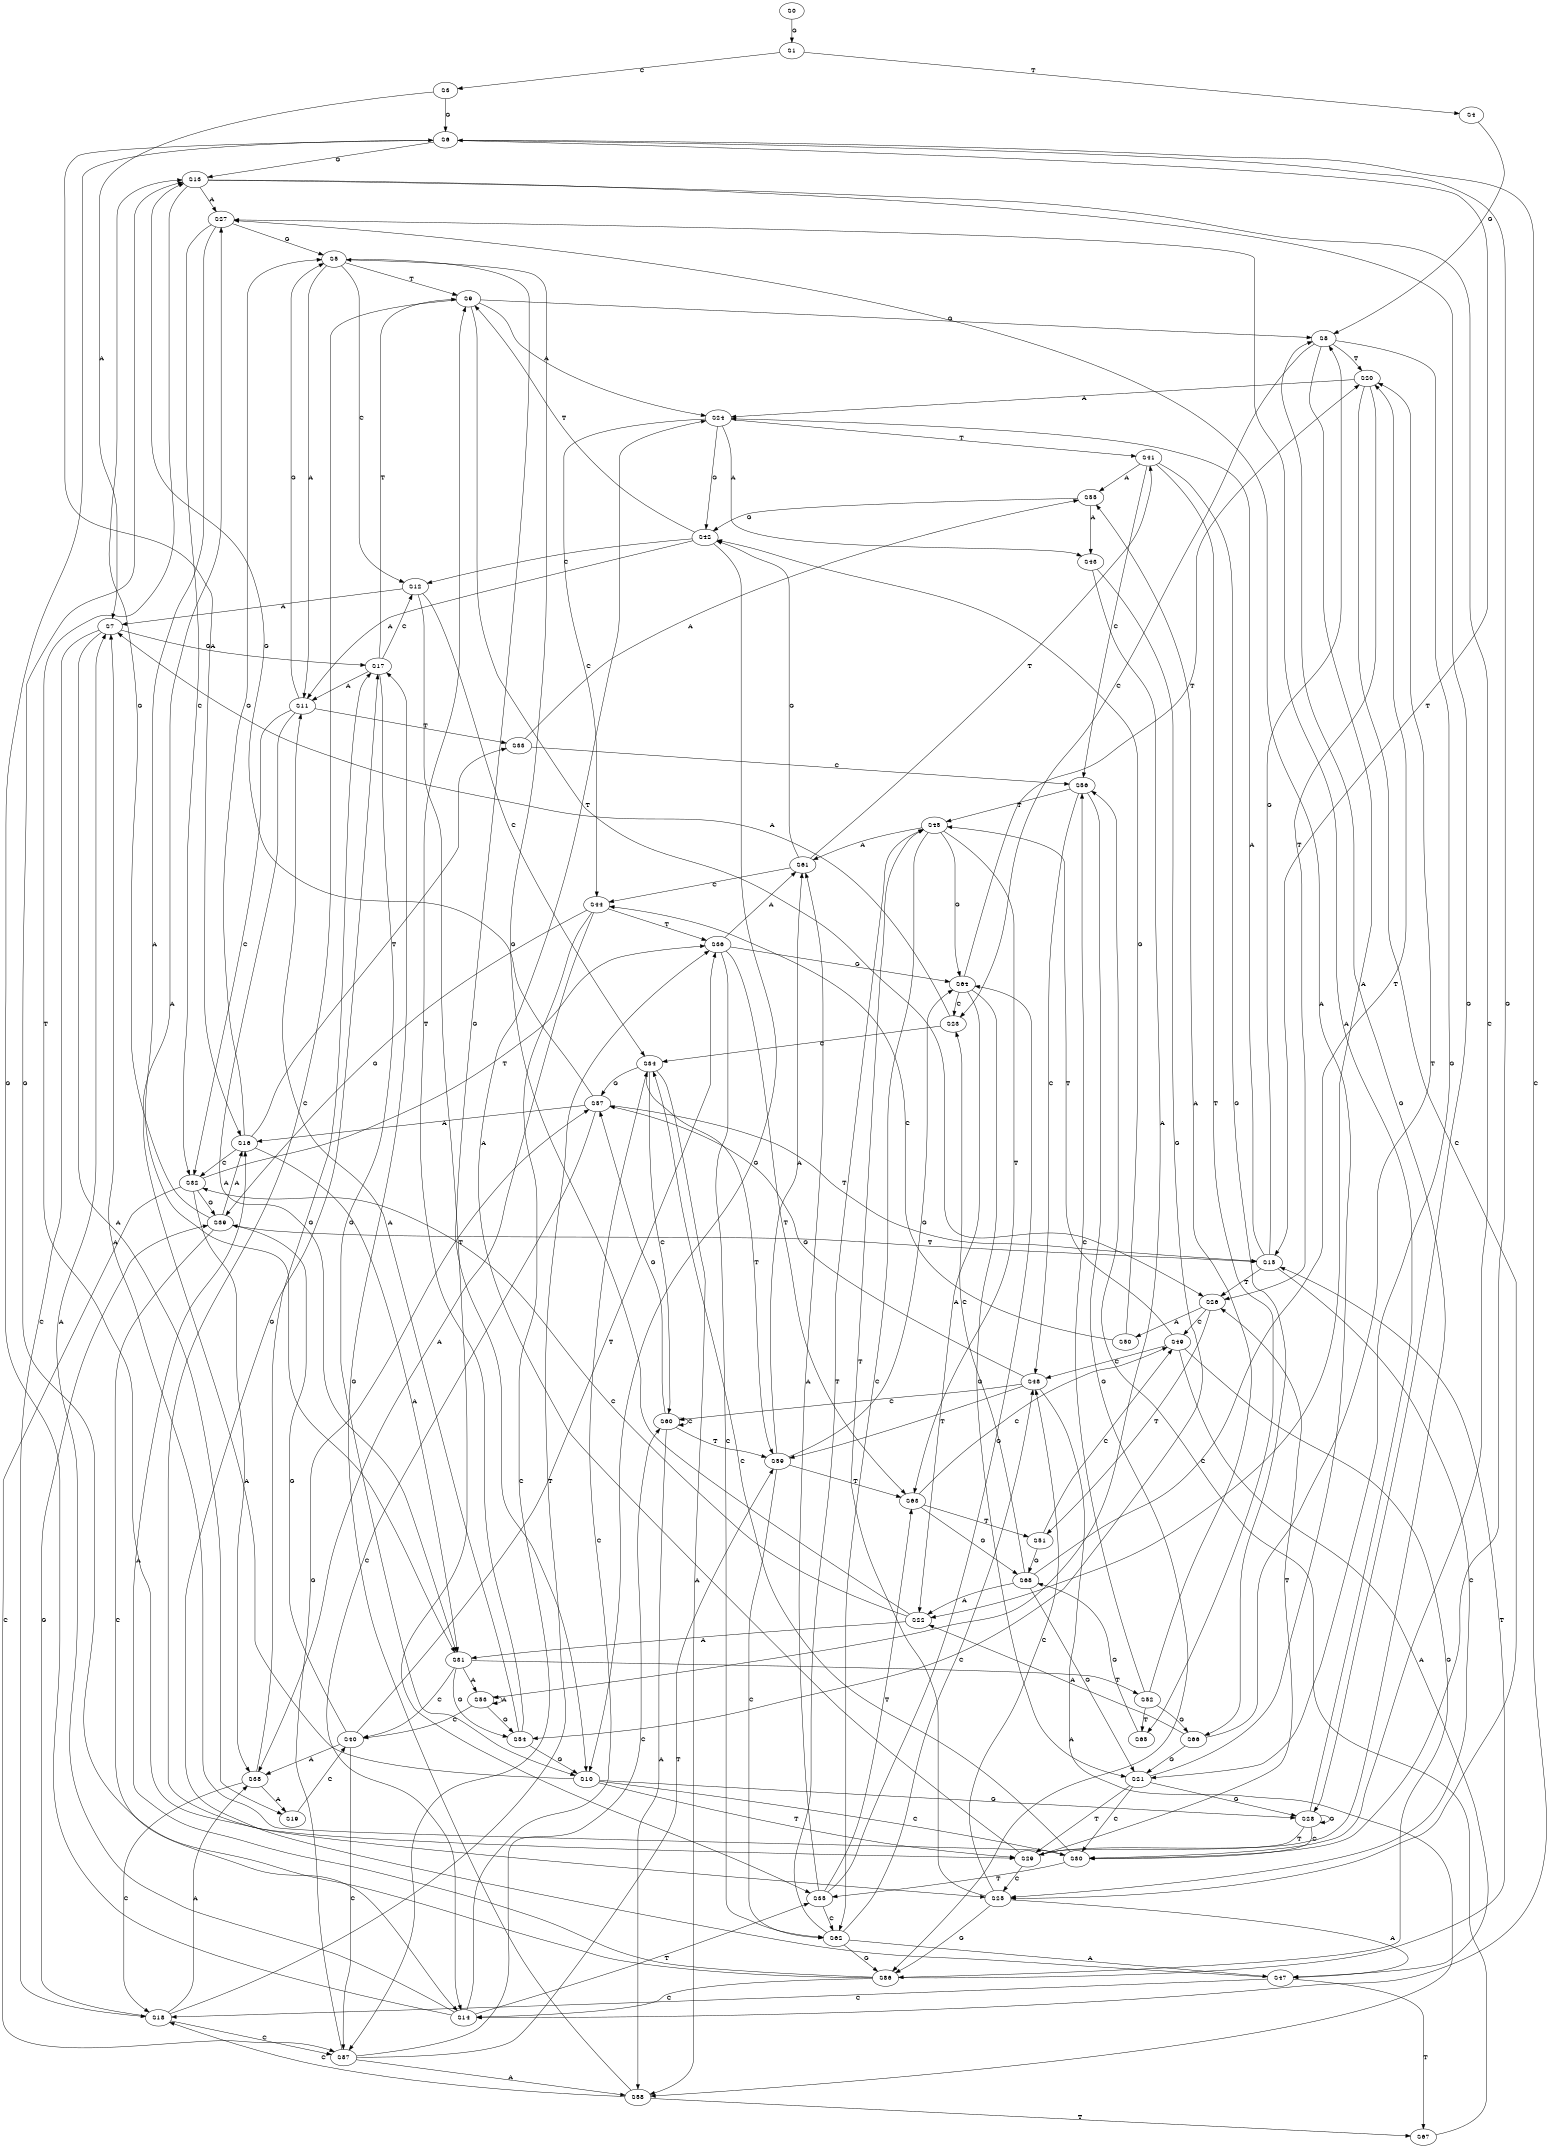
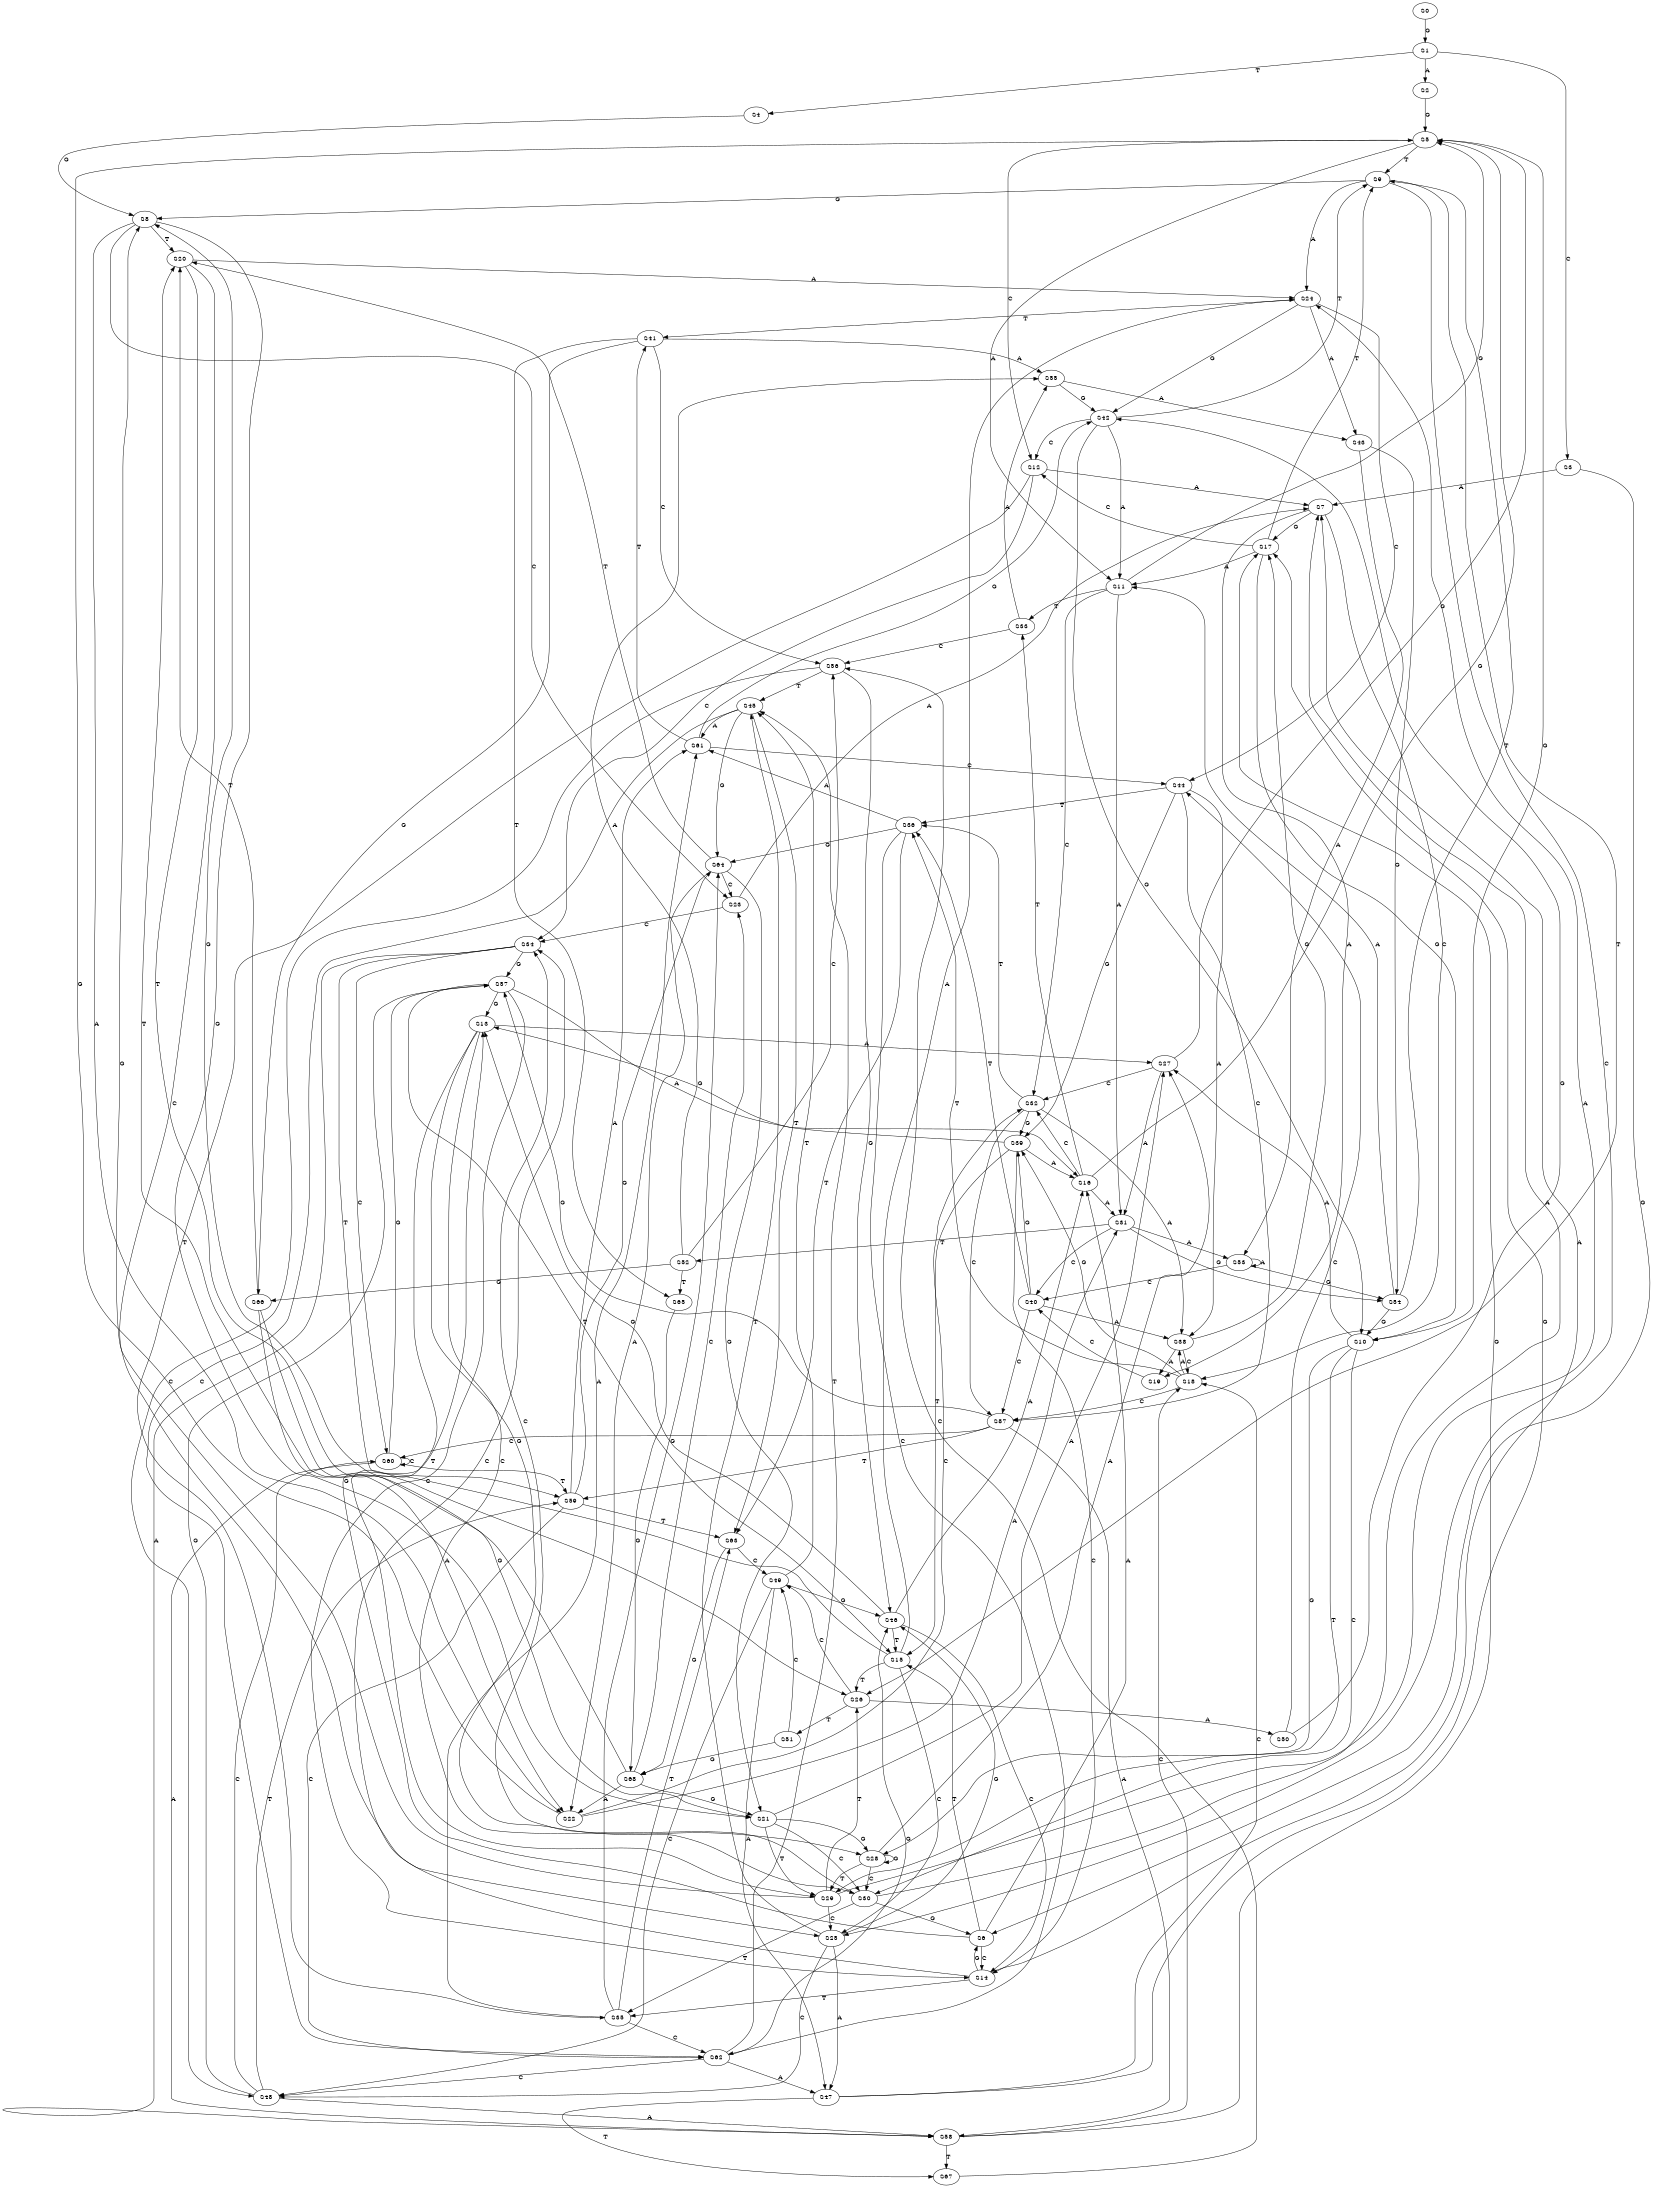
node "S2": added
edge "S63" -> "S51": removed, label "T"
node "S86": label "S86" -> "S46"
